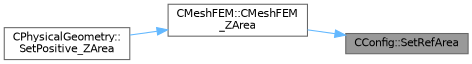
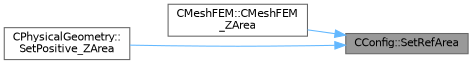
edge "CPhysicalGeometry:: SetPositive_ZArea" -> "CMeshFEM::CMeshFEM _ZArea": now "CPhysicalGeometry:: SetPositive_ZArea" -> "CConfig::SetRefArea"
